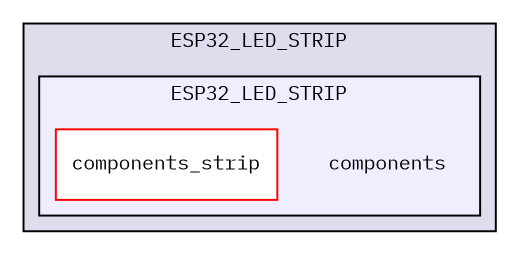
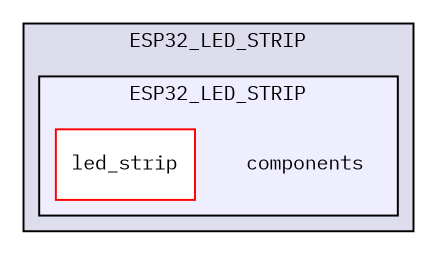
node "components_strip": label "components_strip" -> "led_strip"
